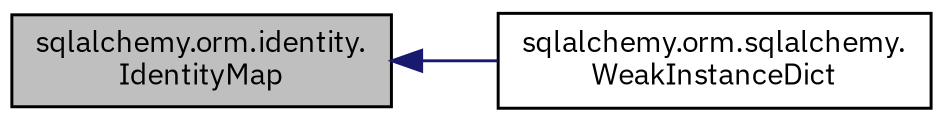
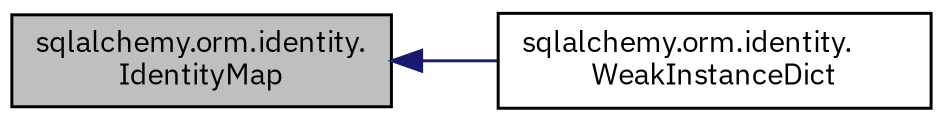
node "sqlalchemy.orm.sqlalchemy. WeakInstanceDict": label "sqlalchemy.orm.sqlalchemy. WeakInstanceDict" -> "sqlalchemy.orm.identity. WeakInstanceDict"
